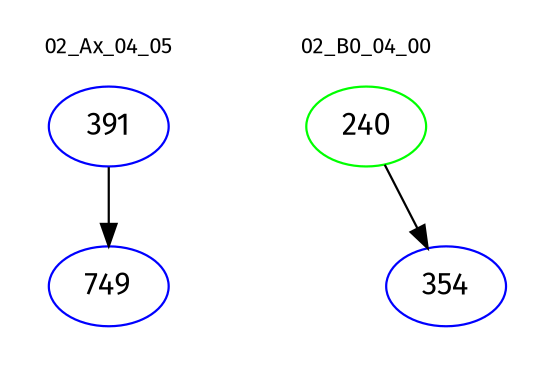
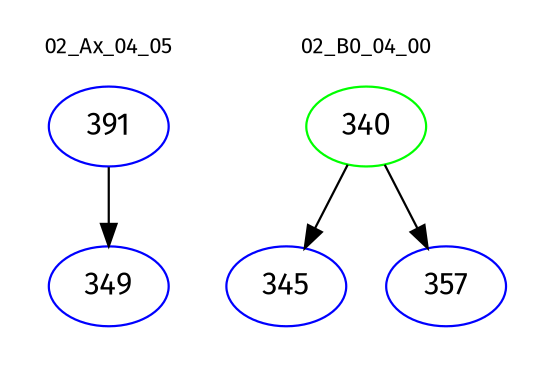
node "240": label "240" -> "340"
node "749": label "749" -> "349"
node "345": added
node "354": label "354" -> "357"
